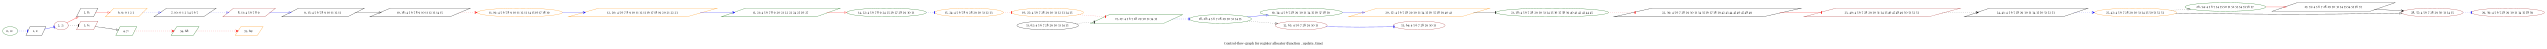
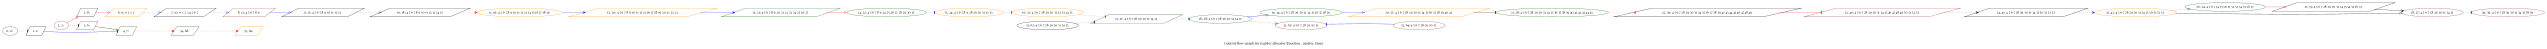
edge "9, 15: 4 5 6 7 8 9 10 11 12 13" -> "10, 18: 4 5 6 7 8 9 10 11 12 13 14 15": style solid -> dotted
node "28, 57: 4 5 6 7 28 29 50 31 34 35": label "28, 57: 4 5 6 7 28 29 50 31 34 35" -> "28, 57: 4 5 6 7 28 29 30 31 34 35"
edge "32, 63: 4 5 6 7 28 29 30 31" -> "33, 64: 4 5 6 7 28 29 30 31": reversed
edge "1, 1:" -> "2, 2:": now "1, 1:" -> "4, 7:"
